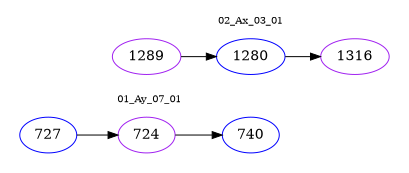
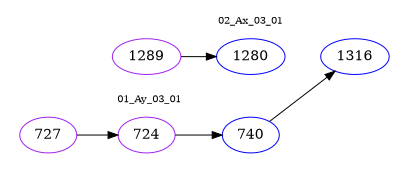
edge "1280" -> "1316": now "740" -> "1316"
node "1316": color purple -> blue
cluster "01_Ay_07_01": label "01_Ay_07_01" -> "01_Ay_03_01"
node "727": color blue -> purple
